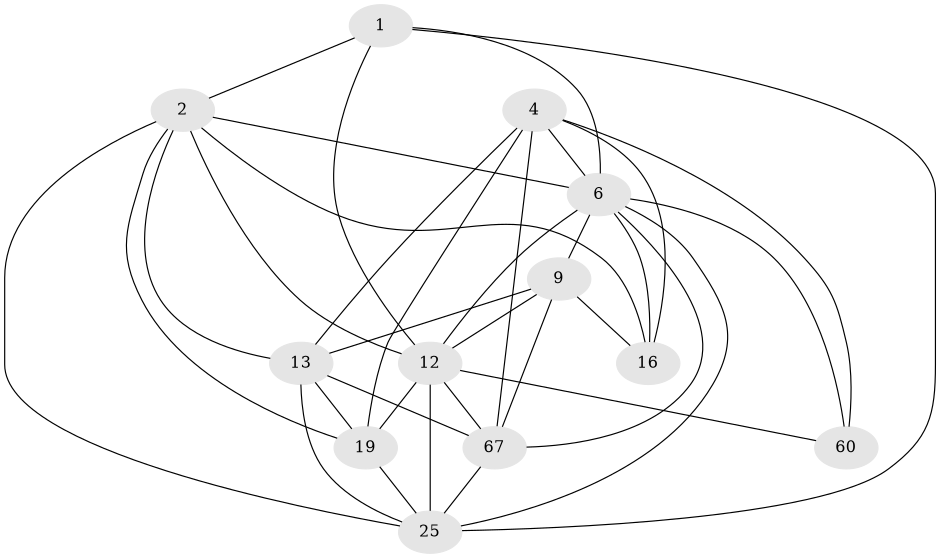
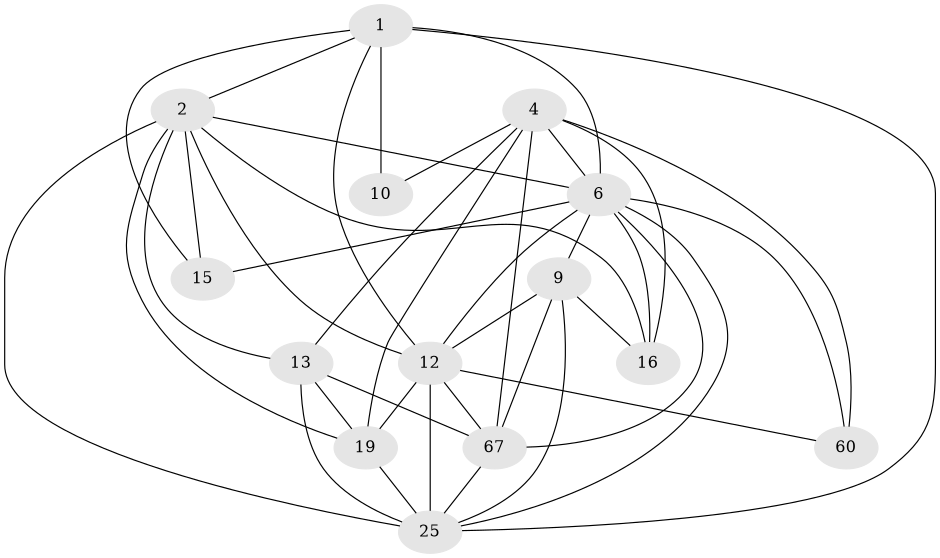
node "10": added
node "15": added
edge "9" -- "13": now "9" -- "25"
